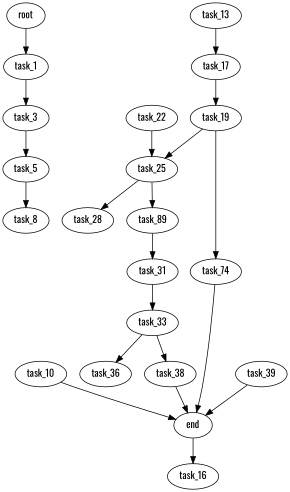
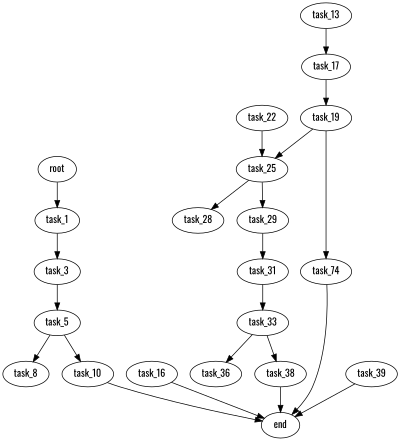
node "task_89": label "task_89" -> "task_29"
edge "task_5" -> "task_10": added
edge "end" -> "task_16": reversed
